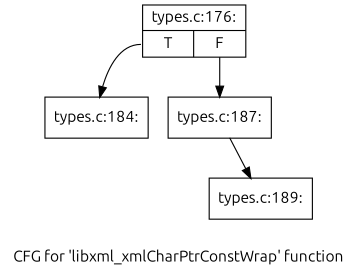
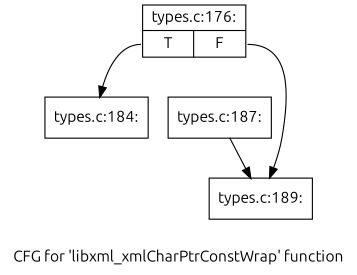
edge "types.c:176:" -> "types.c:187:": now "types.c:176:" -> "types.c:189:"
